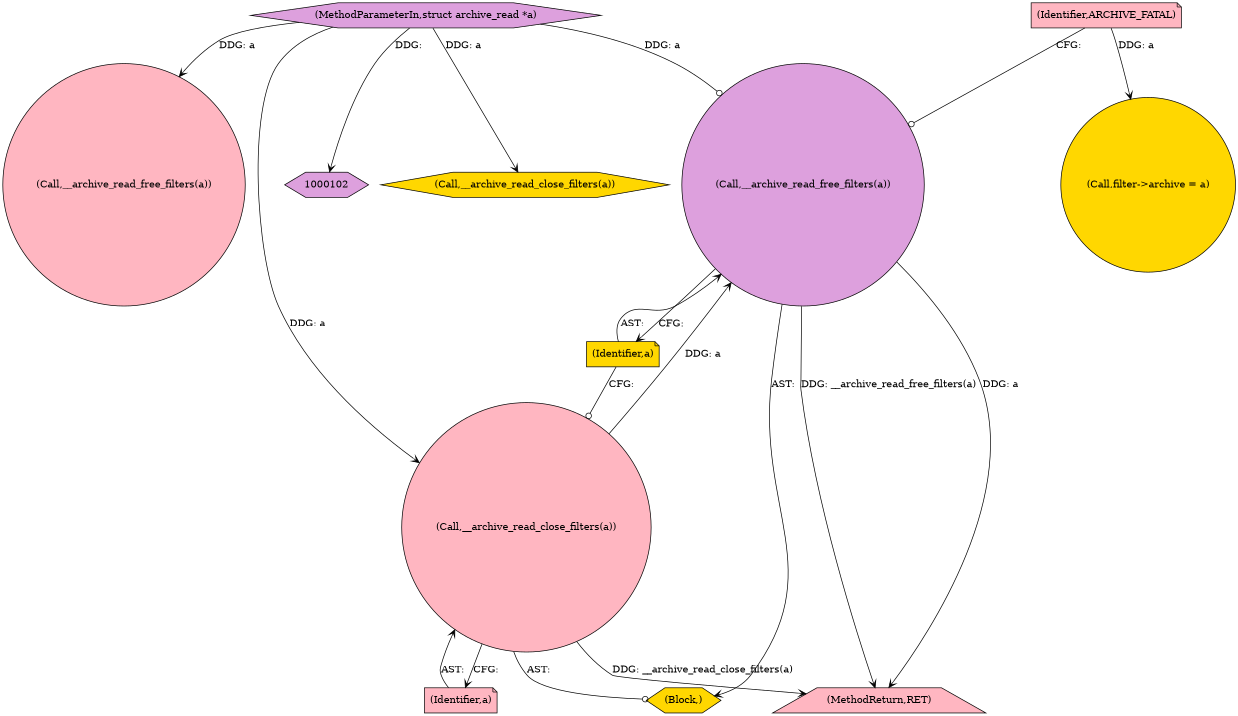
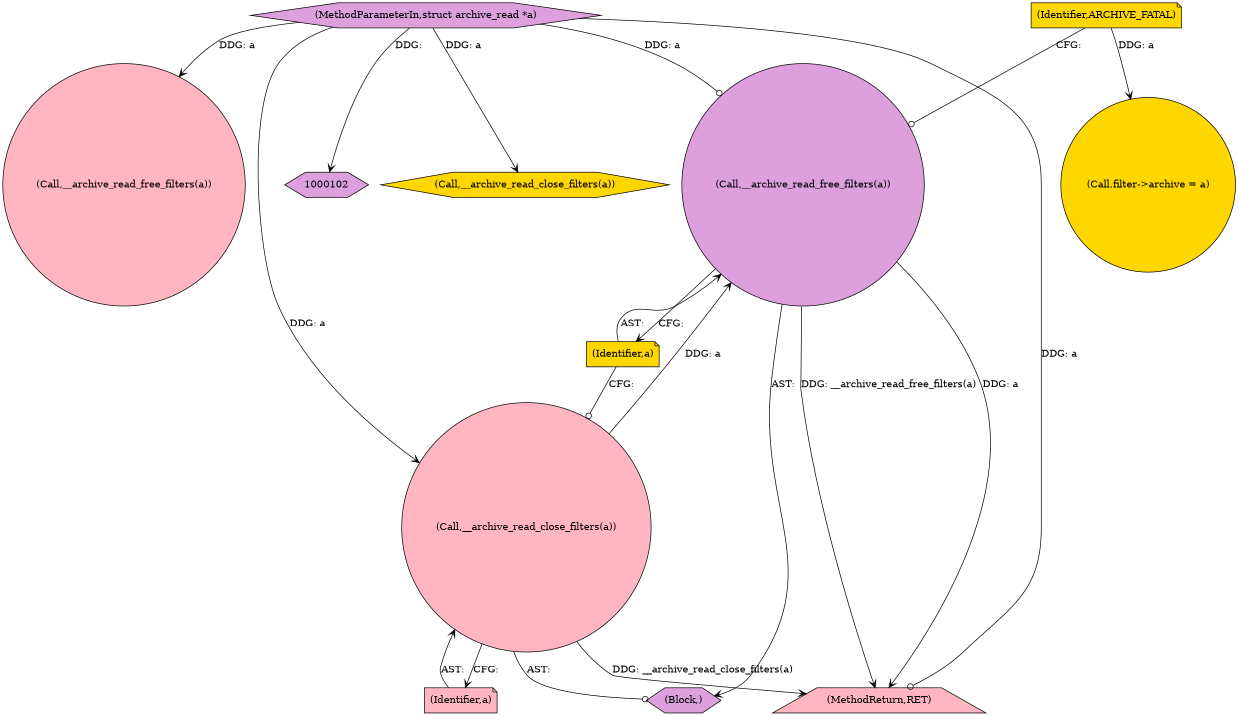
node "(Identifier,ARCHIVE_FATAL)": fillcolor lightpink -> gold
edge "(MethodParameterIn,struct archive_read *a)" -> "(MethodReturn,RET)": added, label "DDG: a"
node "(Block,)": fillcolor gold -> plum
